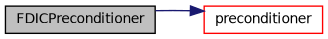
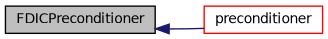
edge "FDICPreconditioner" -> "preconditioner": reversed
